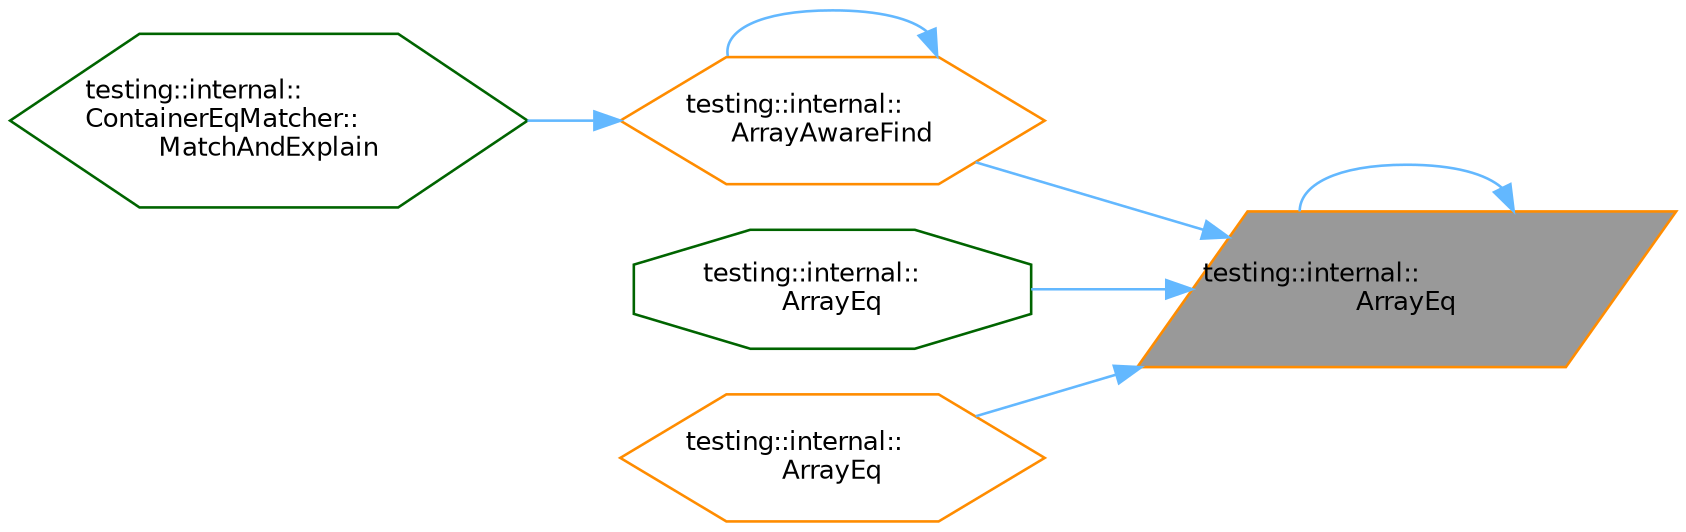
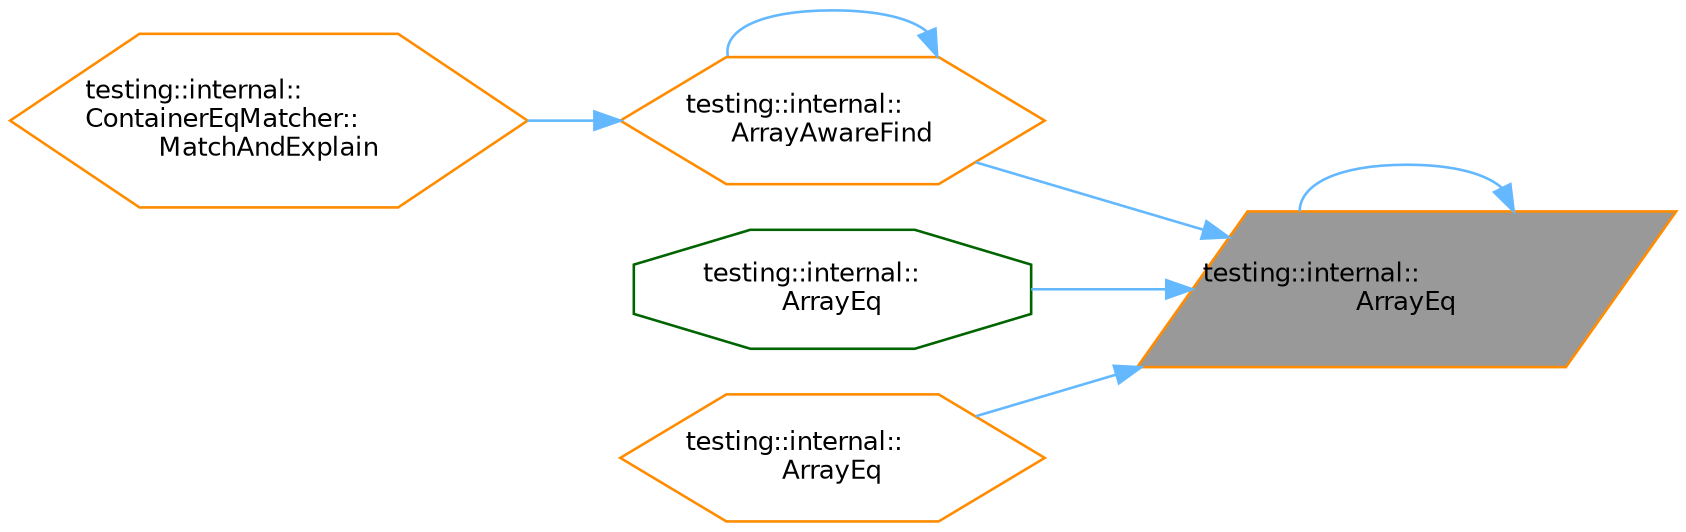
node "testing::internal:: ContainerEqMatcher:: MatchAndExplain": color darkgreen -> darkorange
